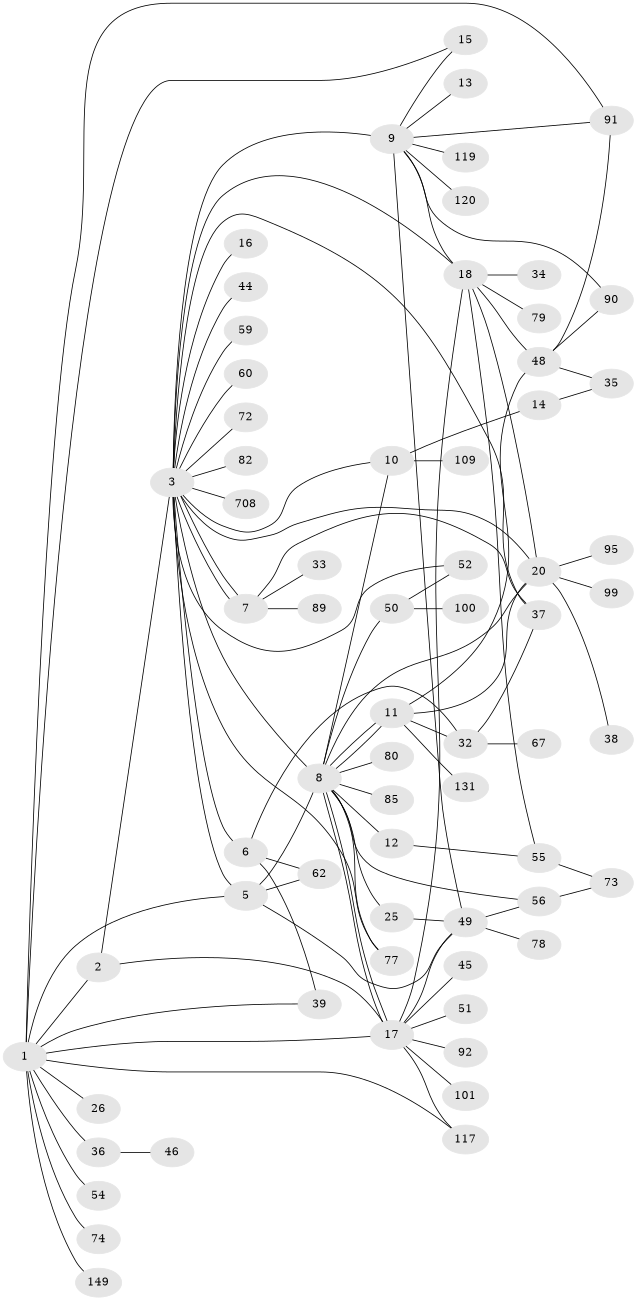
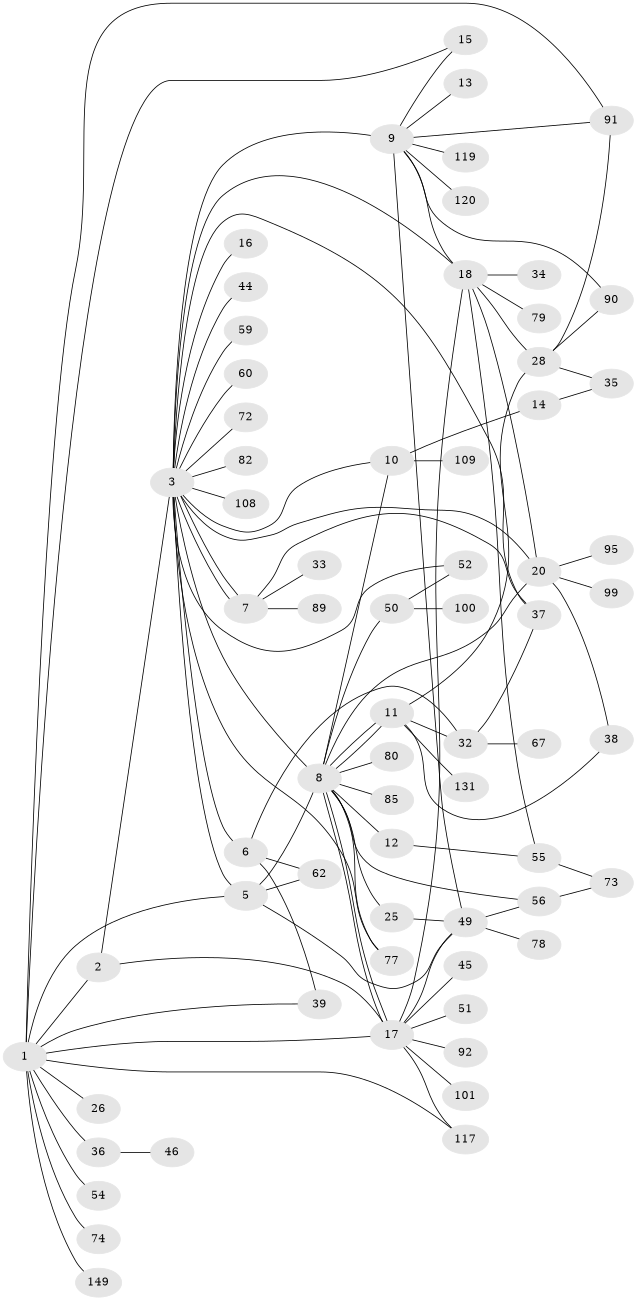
node "48": label "48" -> "28"
node "708": label "708" -> "108"
edge "20" -- "11": now "38" -- "11"
